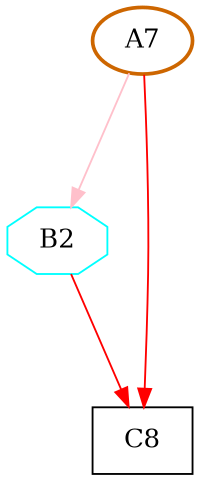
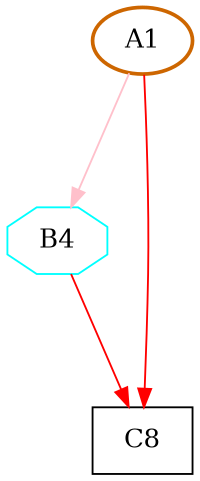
node "A7": label "A7" -> "A1"
node "B2": label "B2" -> "B4"
